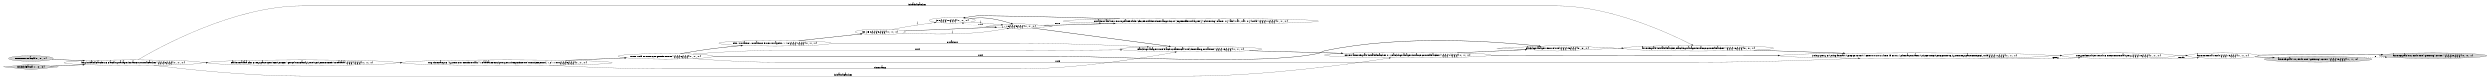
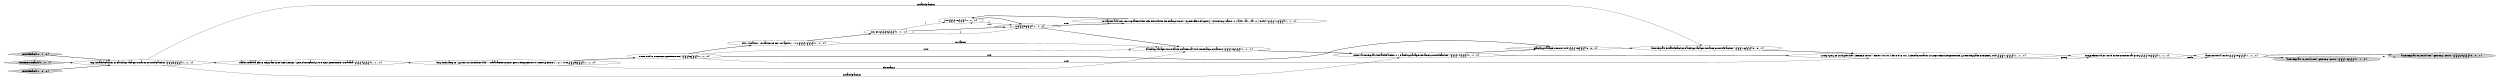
node "testAddBatch['0', '1', '0']": added
node "testRemoveBatch['0', '0', '1']": shape ellipse -> diamond
